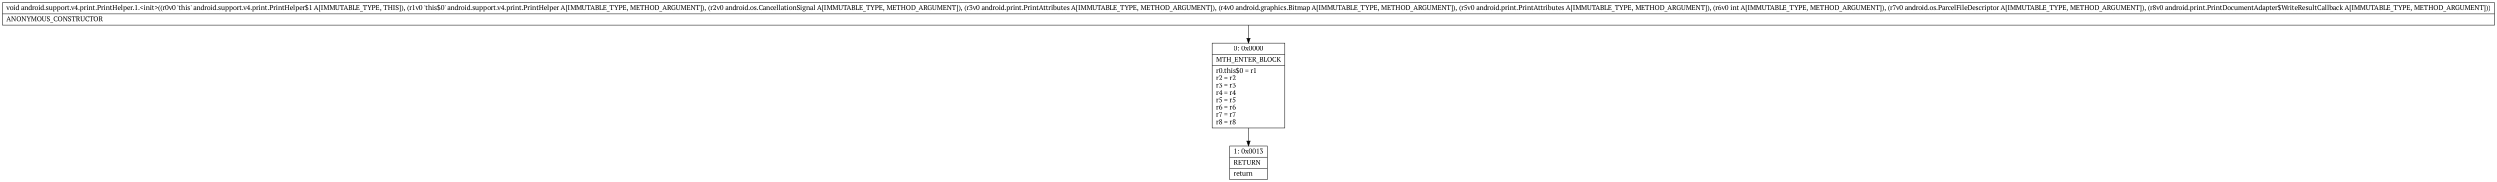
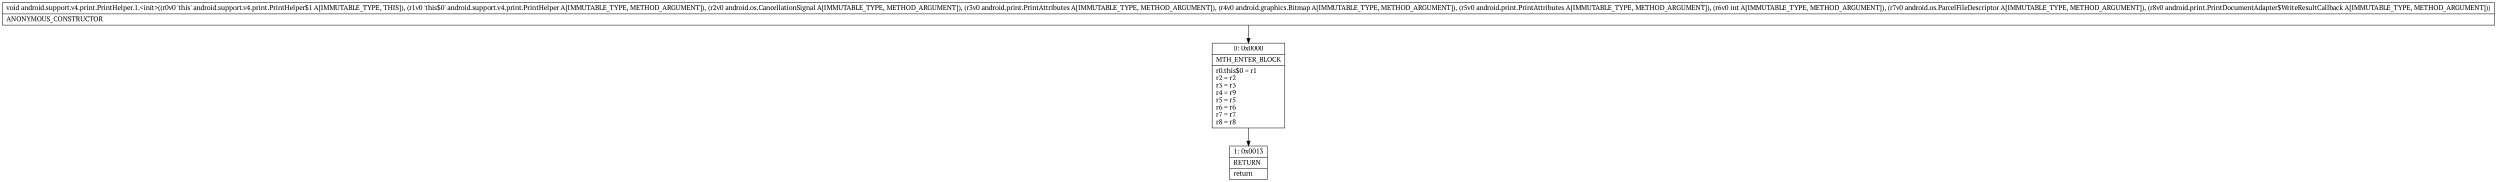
node "0: 0x0000": text "r4 = r4" -> "r4 = r9"
